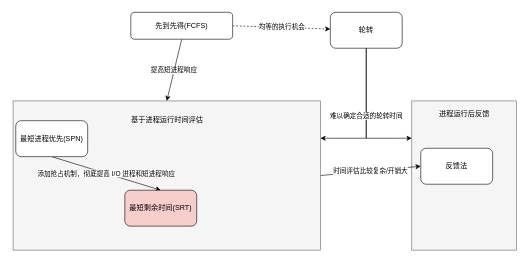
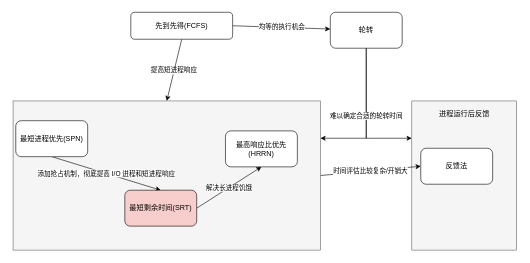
edge "先到先得(FCFS)" -> "轮转": style dashed -> solid
node "基于进程运行时间评估": removed
node "最高响应比优先(HRRN)": added
edge "最短剩余时间(SRT)" -> "最高响应比优先(HRRN)": added, label "解决长进程饥饿"
